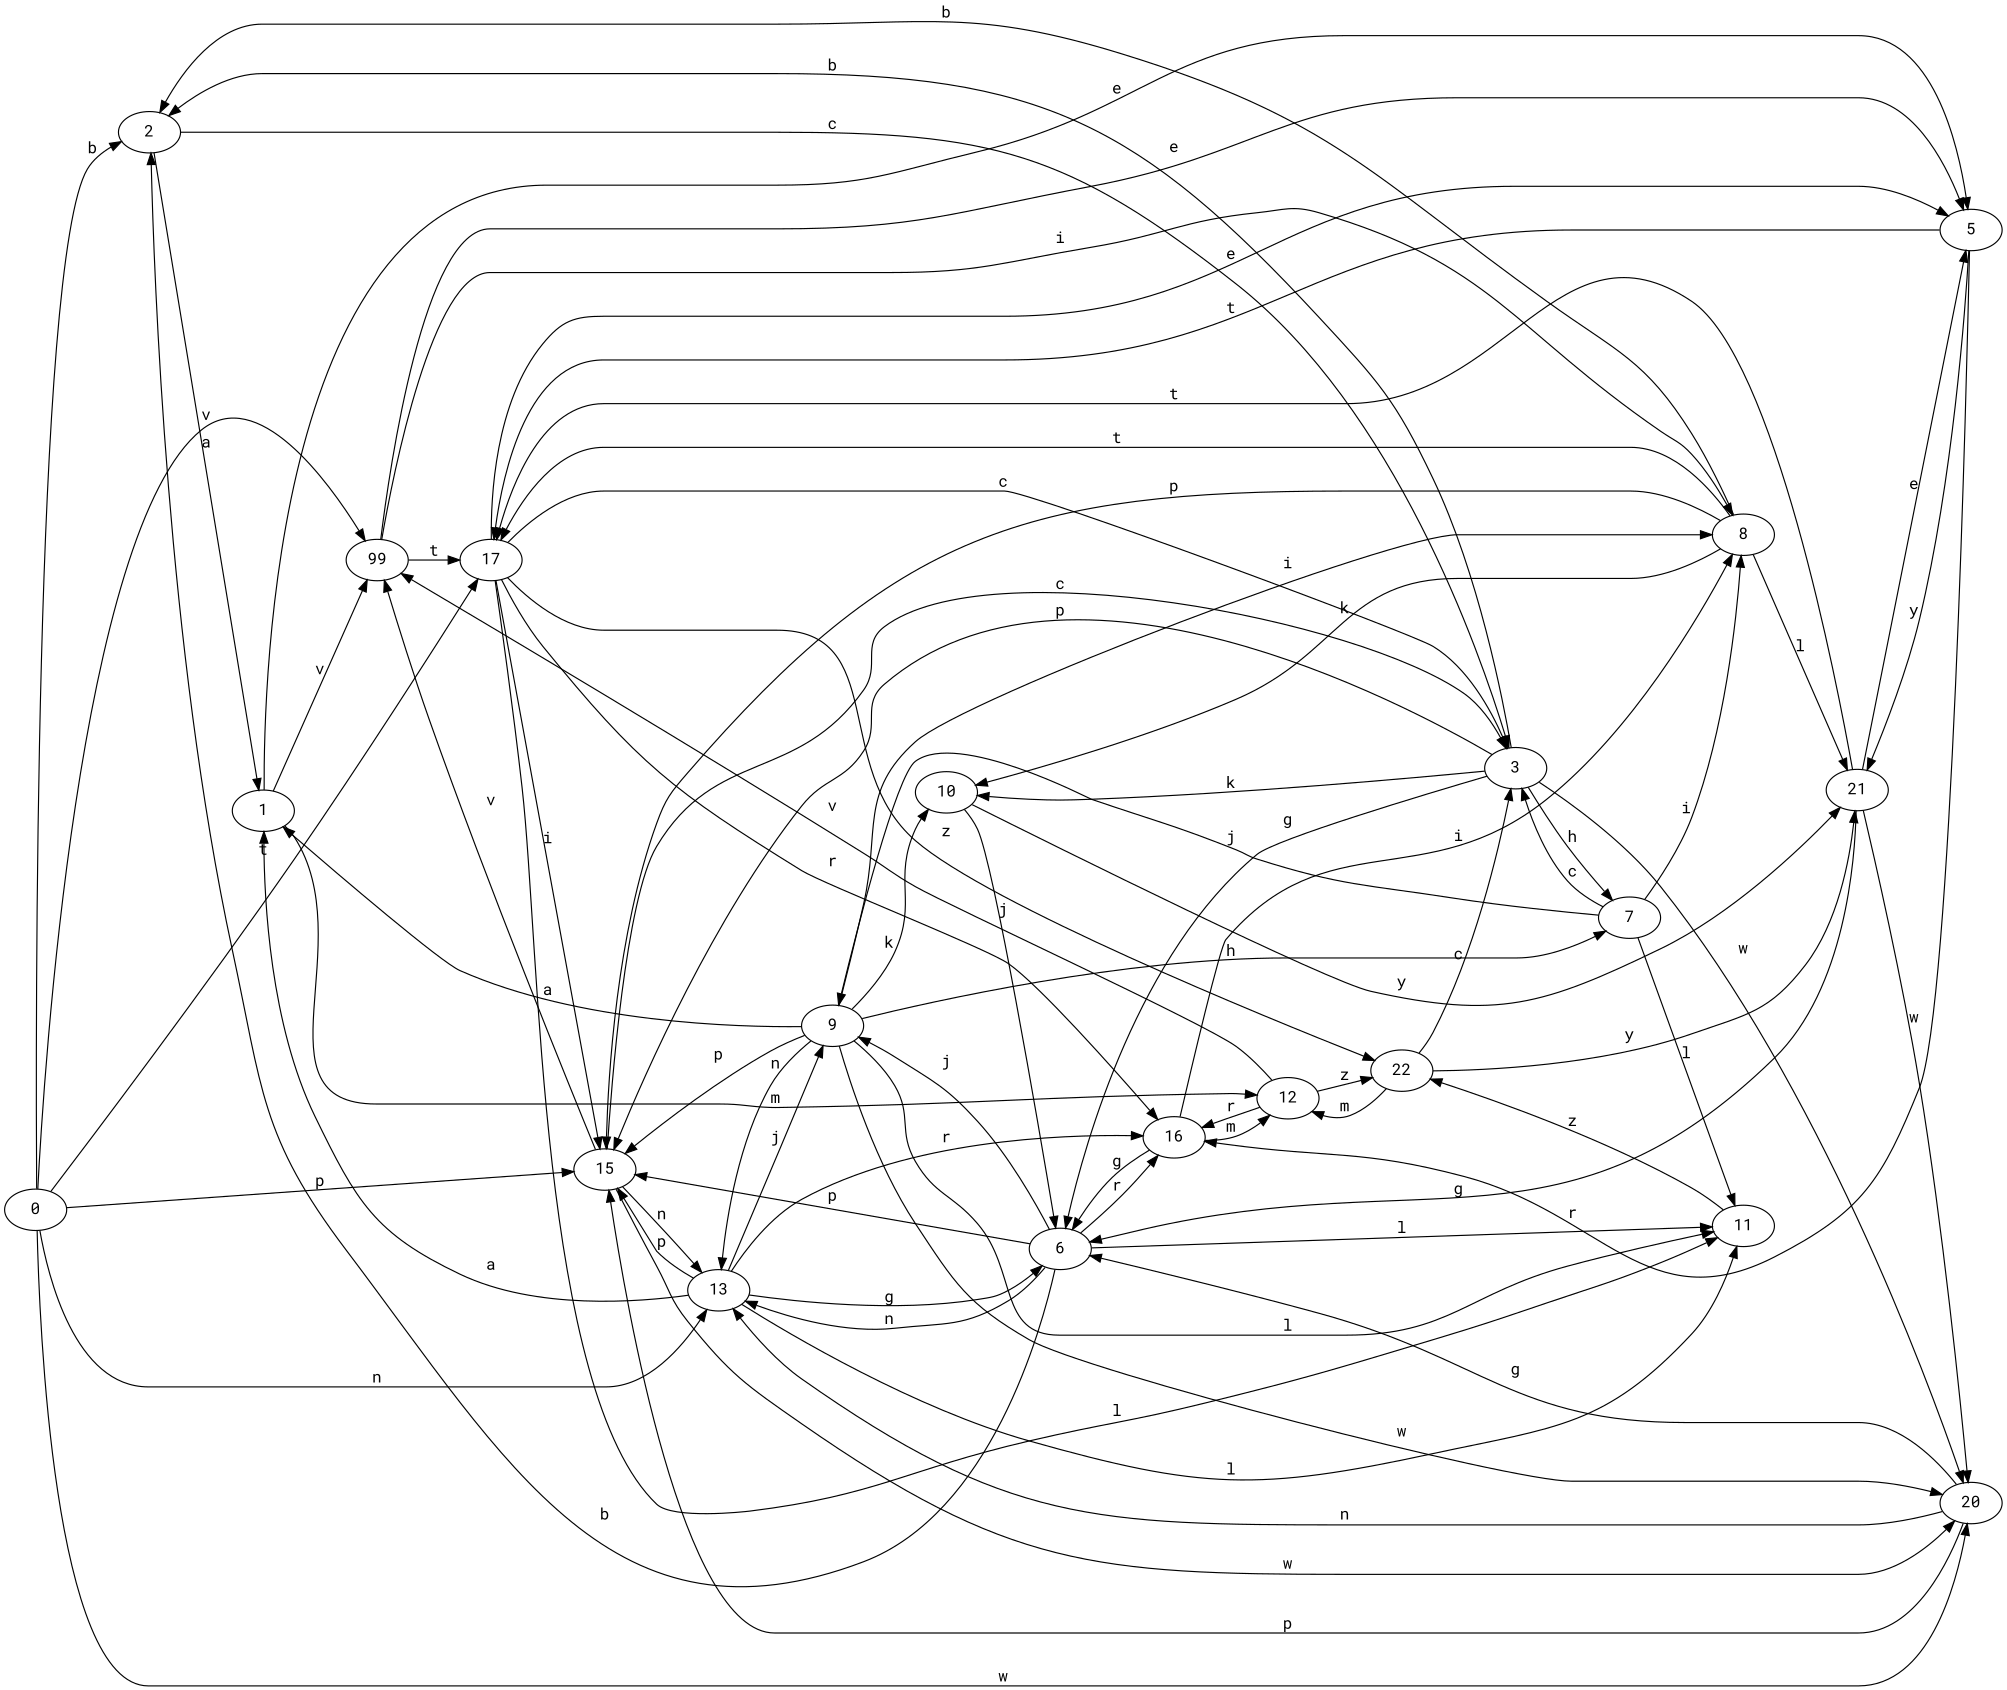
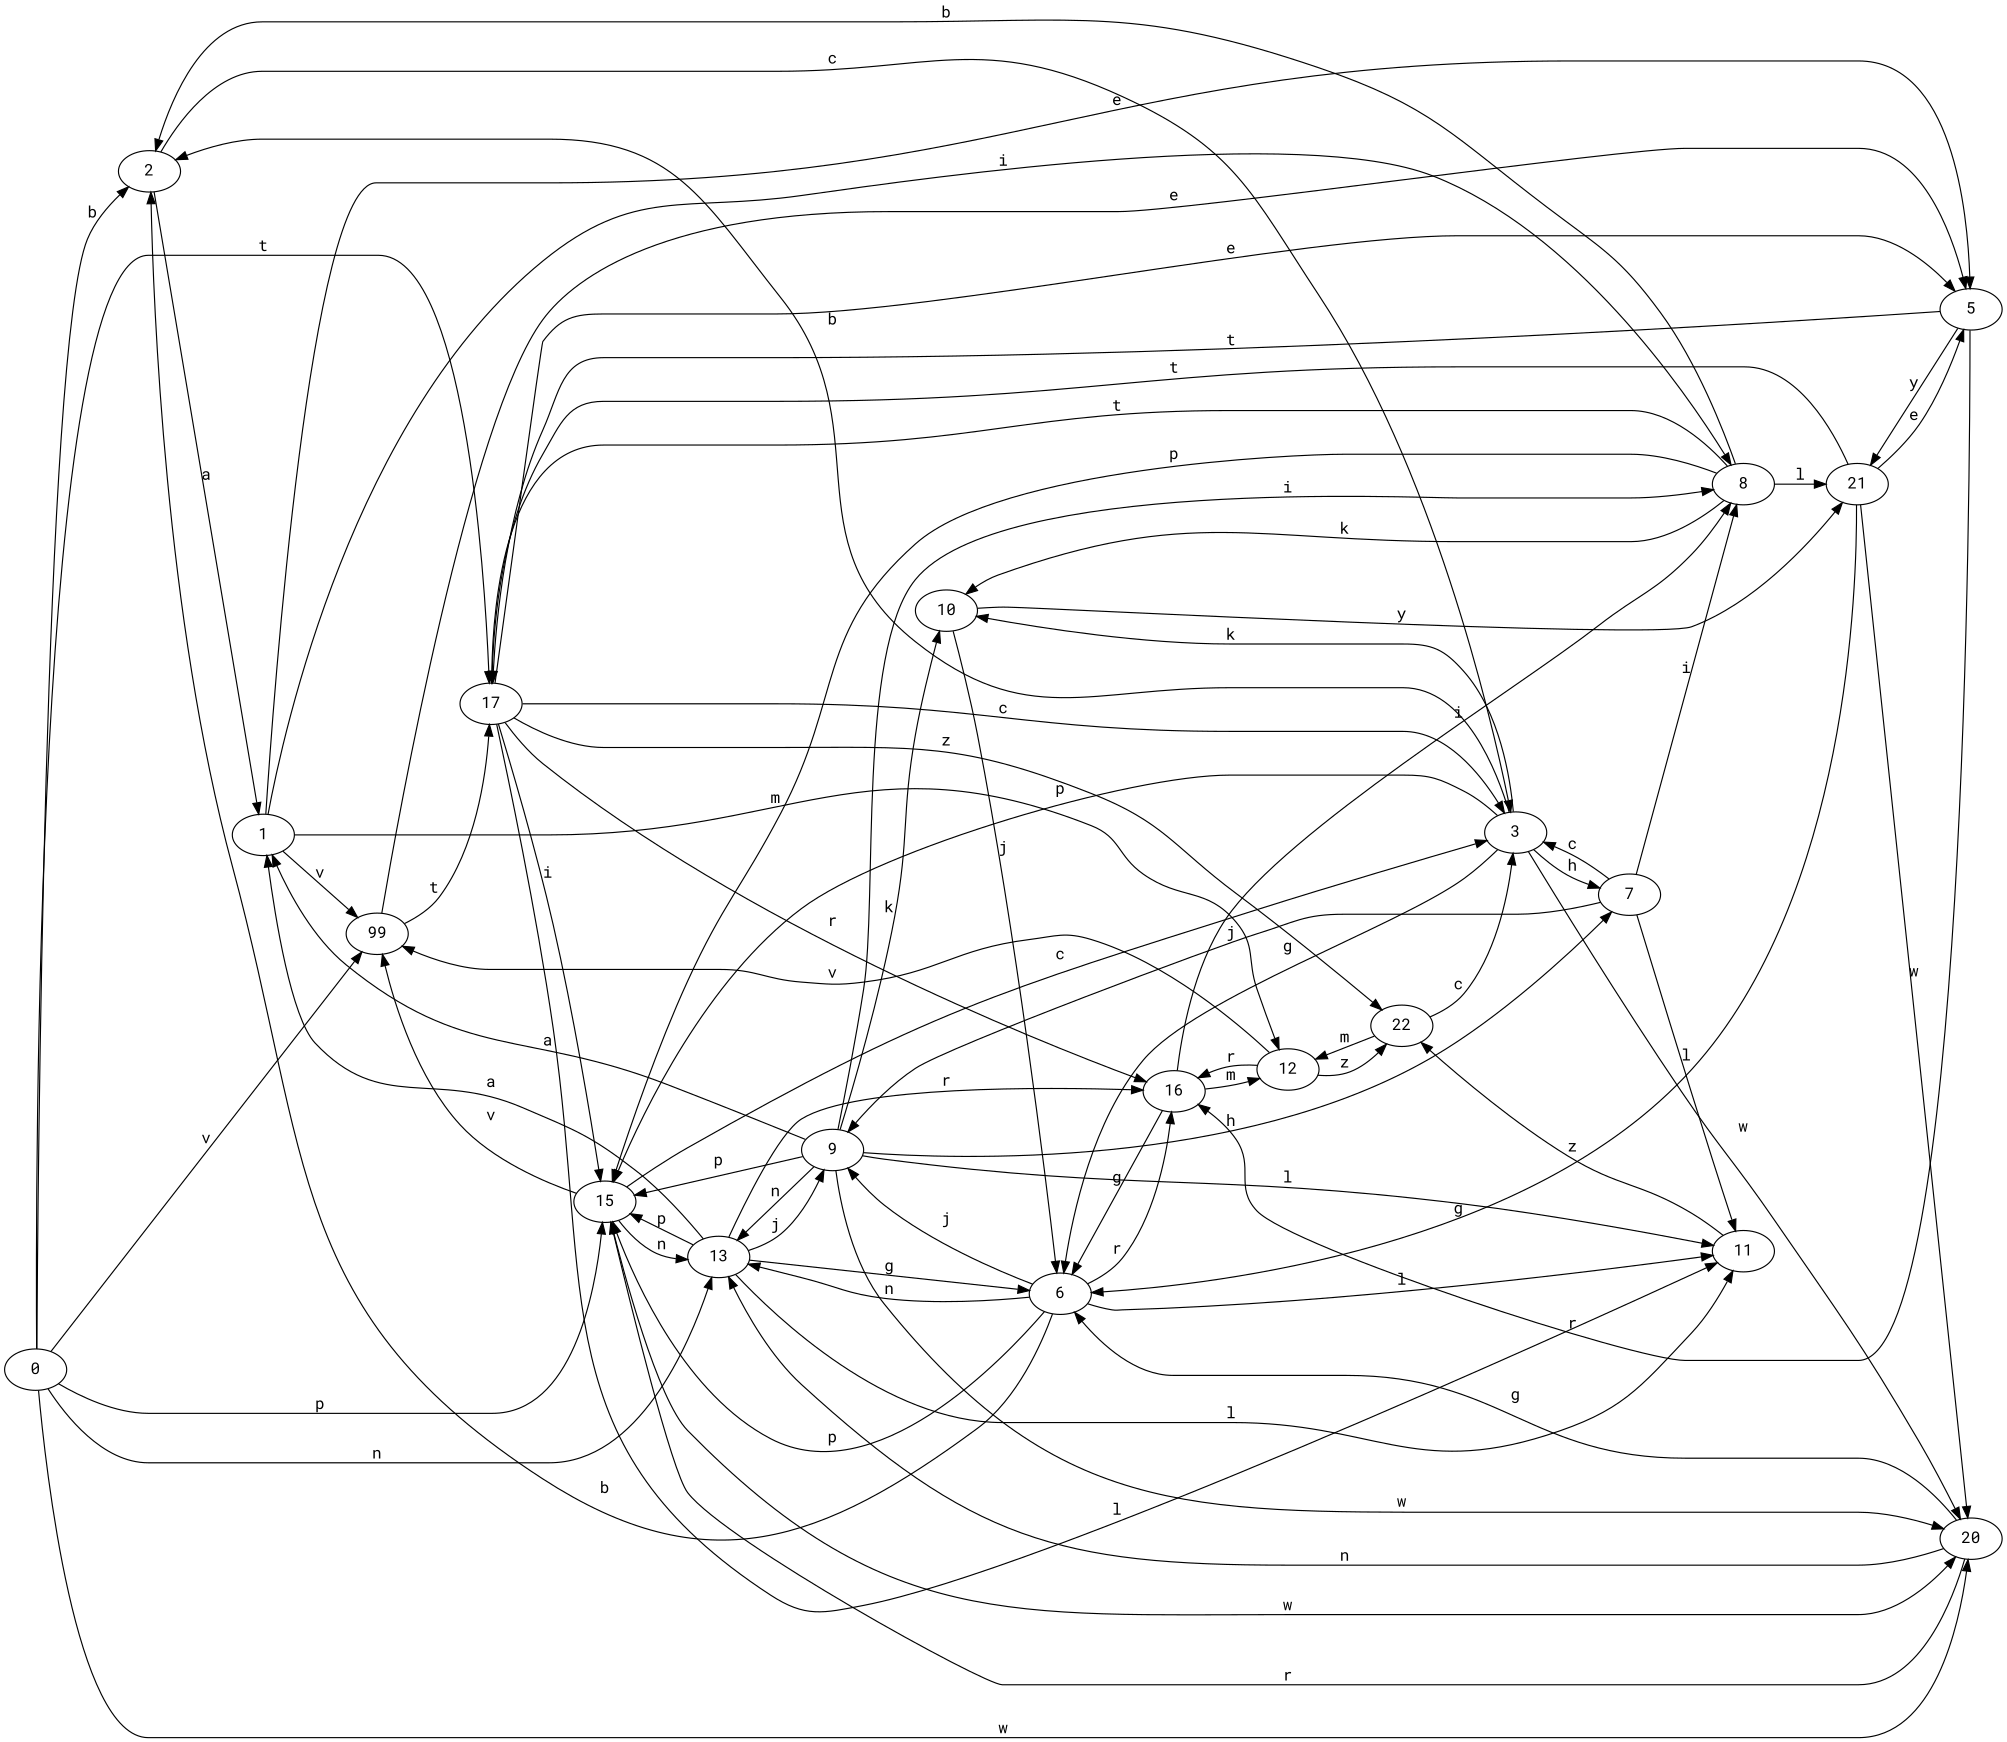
edge "99" -> "8": now "1" -> "8"
edge "22" -> "21": removed, label "y"
edge "20" -> "15": label "p" -> "r"
